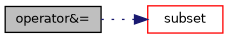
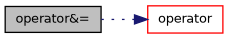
node "subset": label "subset" -> "operator"
